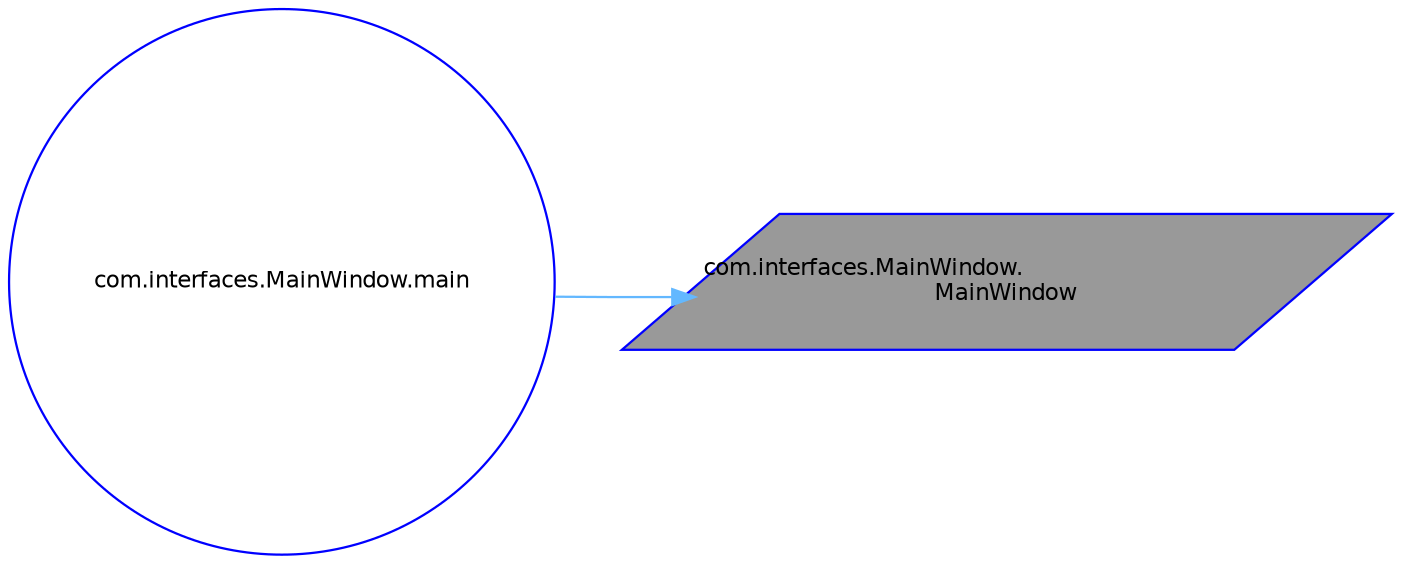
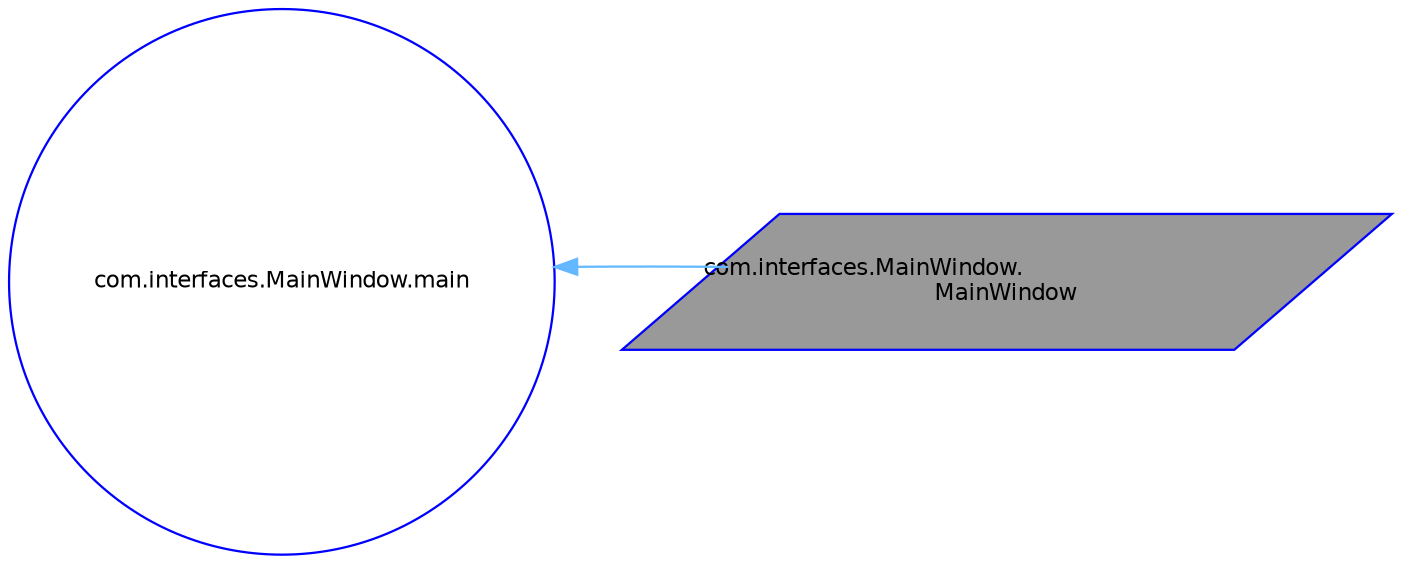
edge "com.interfaces.MainWindow.main" -> "com.interfaces.MainWindow. MainWindow": reversed
